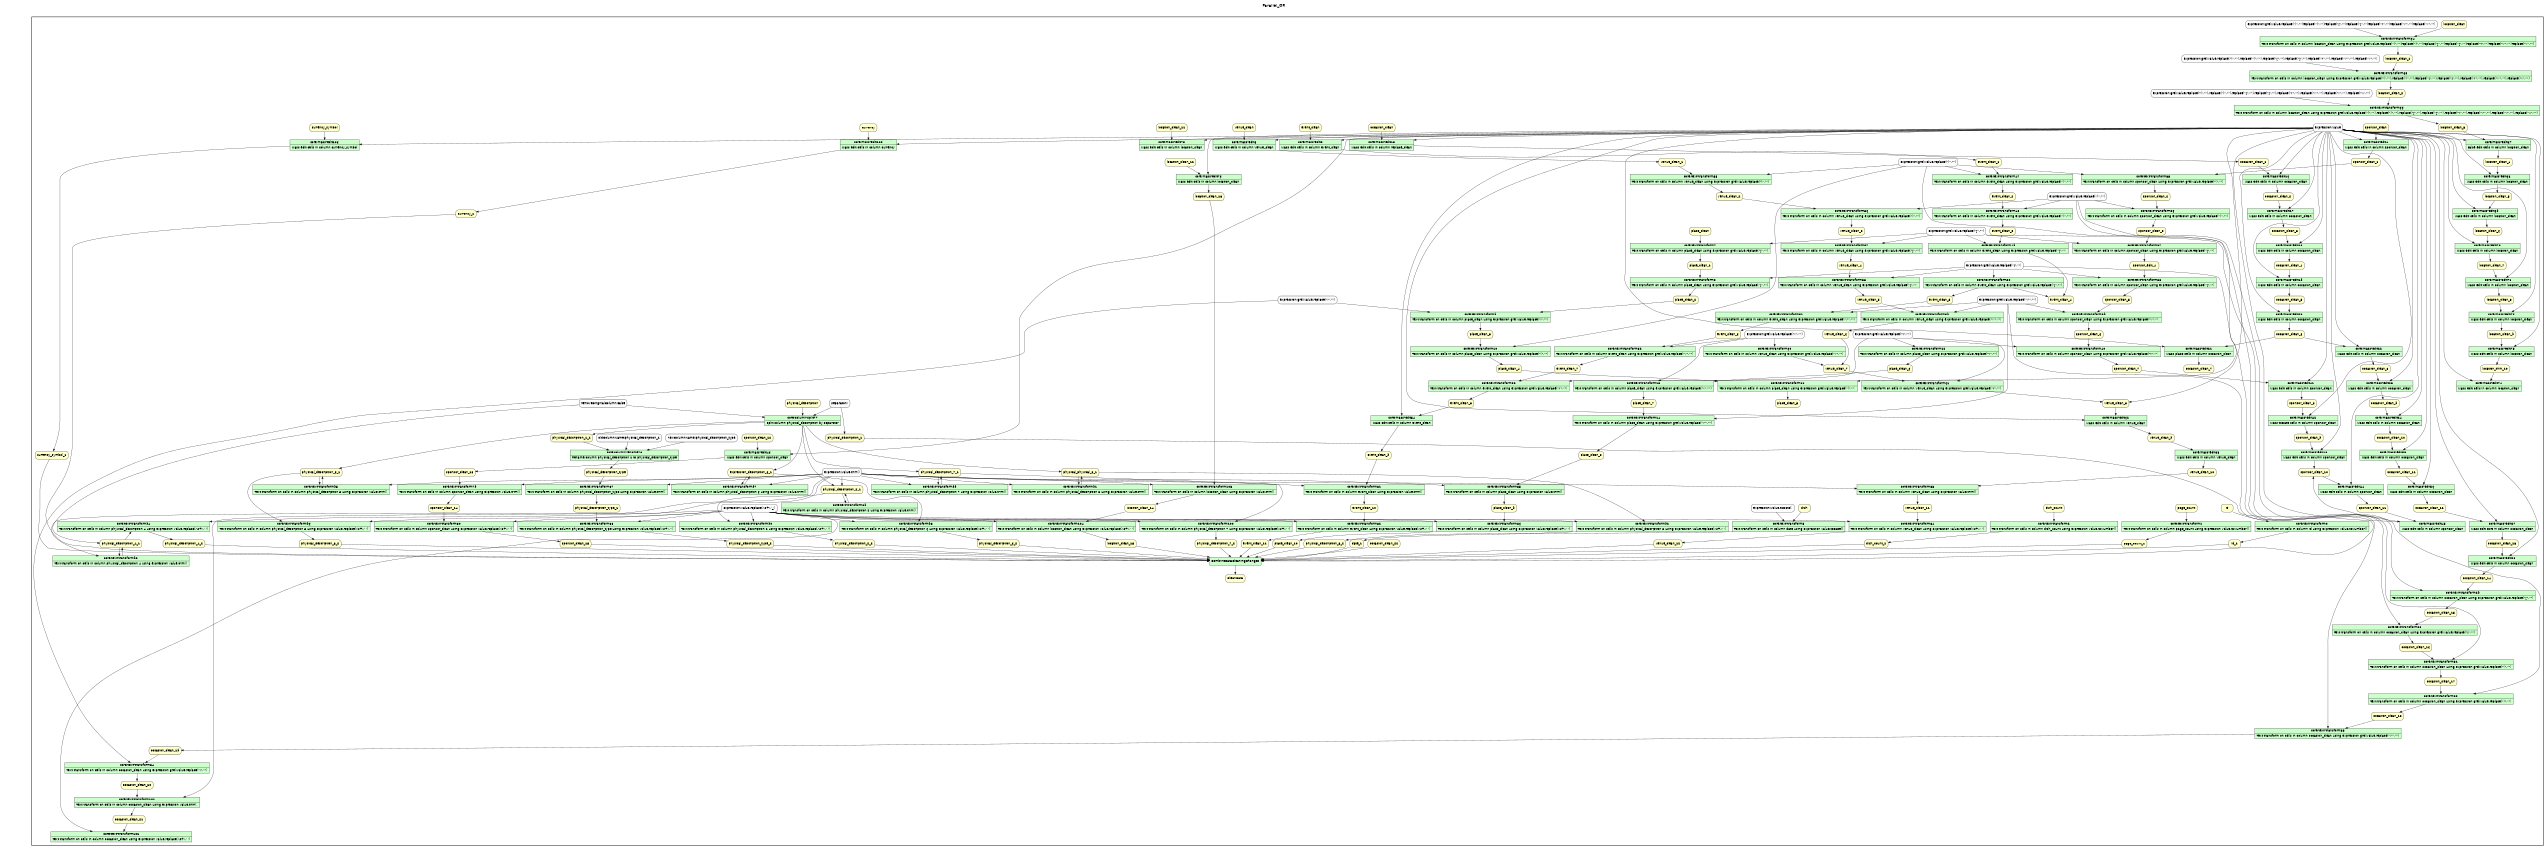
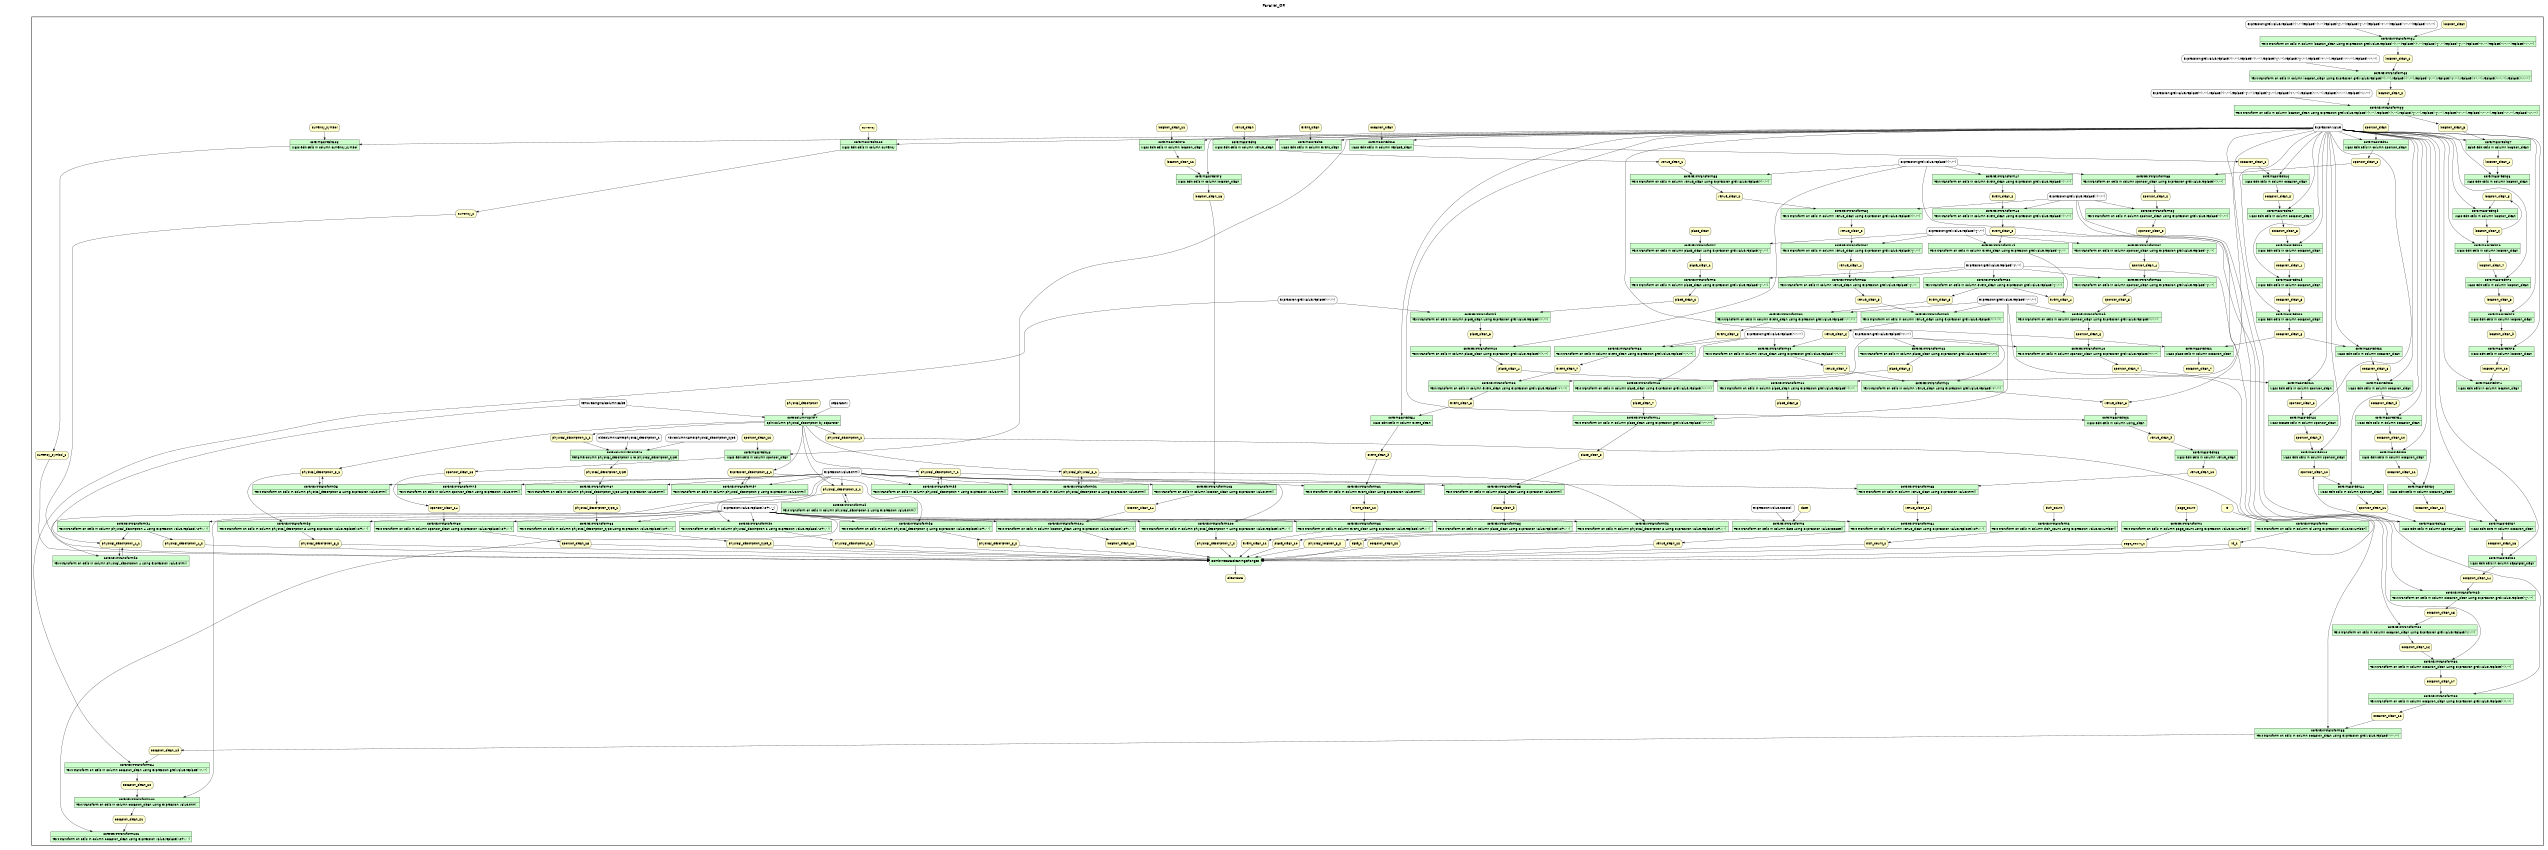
edge "core/mass-edit75" -> "location_clean_12": added
node "event_clean_1": removed
edge "core/mass-edit68" -> "location_clean_5": now "location_clean_6" -> "location_clean_5"
node "sponsor_edit_4": label "sponsor_edit_4" -> "sponsor_clean_4"
edge "venue_clean_6" -> "venue_clean_7": now "venue_clean_6" -> "core/text-transform60"
edge "separator:;" -> "physical_description_1": now "core/column-split77" -> "physical_description_1"
node "core/mass-edit62": text "Mass edit cells in column venue_clean" -> "Mass edit cells in column using_clean"
edge "core/text-transform79" -> "sponsor_clean_14": now "sponsor_clean_13" -> "sponsor_clean_14"
node "dish": label "dish" -> "date"
edge "physical_description_4_1" -> "core/text-transform94": reversed
node "physical_description_3_2": label "physical_description_3_2" -> "physical_location_3_2"
node "core/mass-edit28": text "Mass edit cells in column occasion_clean" -> "Mass edit cells in column separator_clean"
